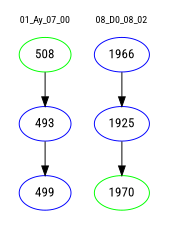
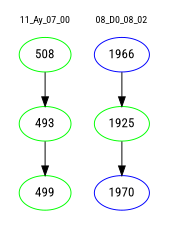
cluster "01_Ay_07_00": label "01_Ay_07_00" -> "11_Ay_07_00"
node "493": color blue -> green
node "1925": color blue -> green
node "499": color blue -> green
node "1970": color green -> blue
